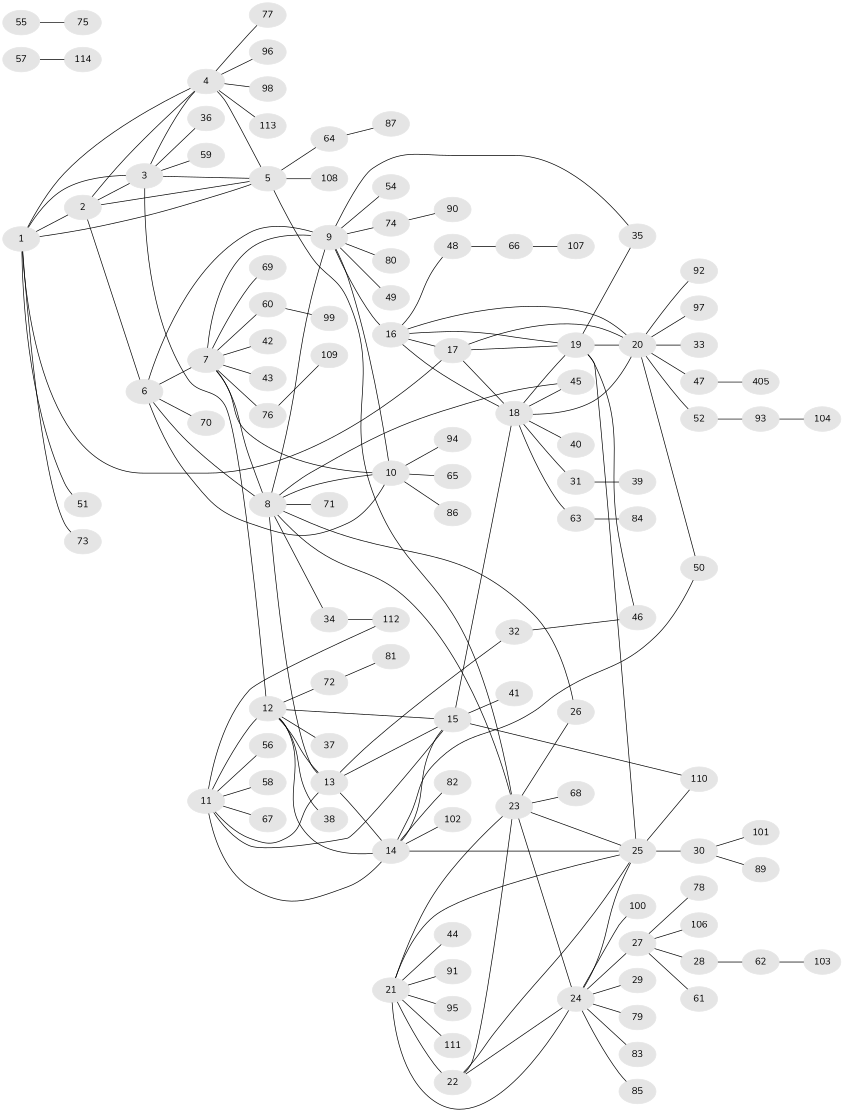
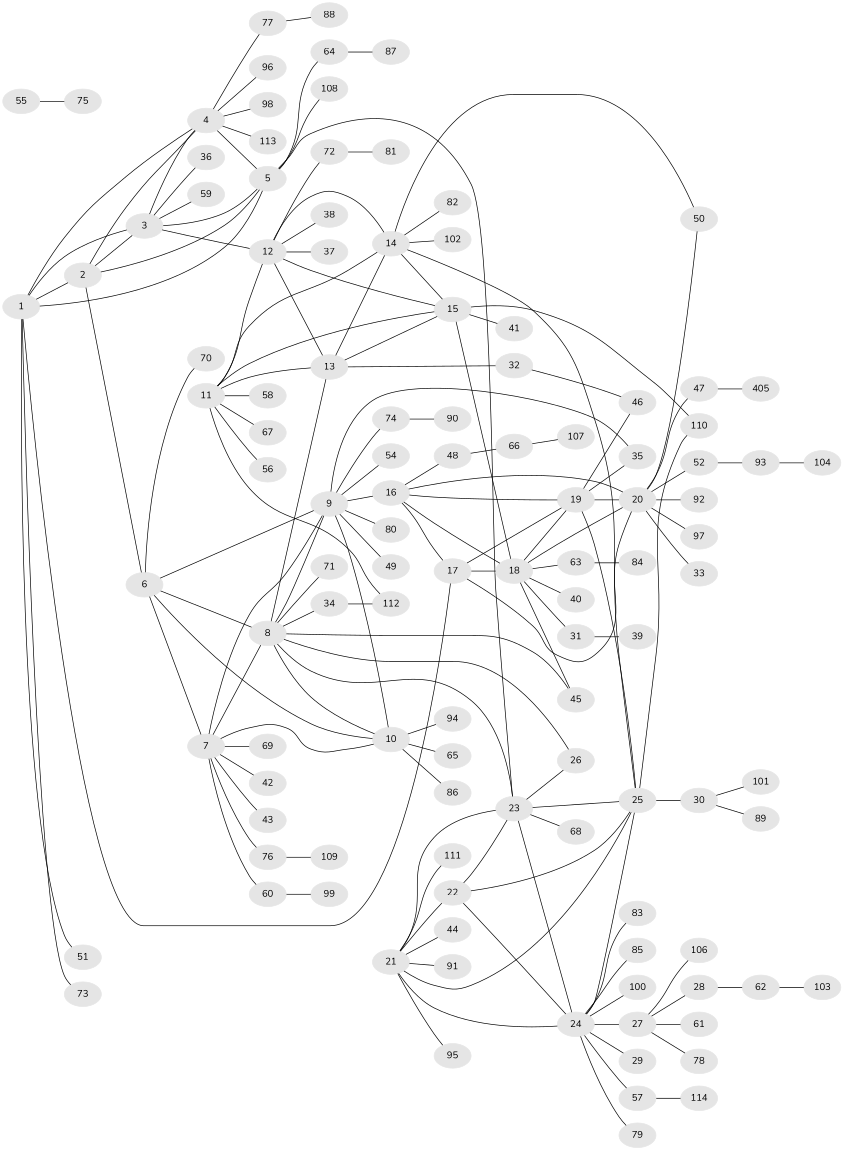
node "88": added
edge "24" -- "57": added
